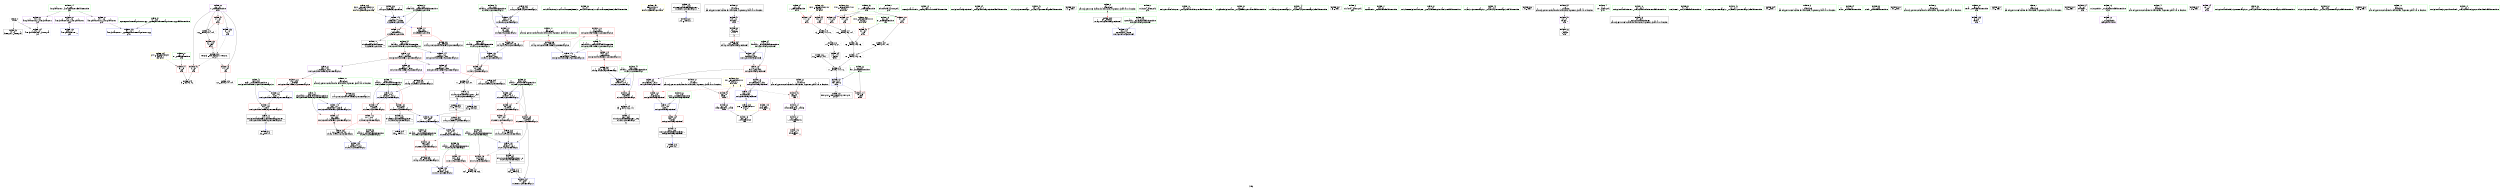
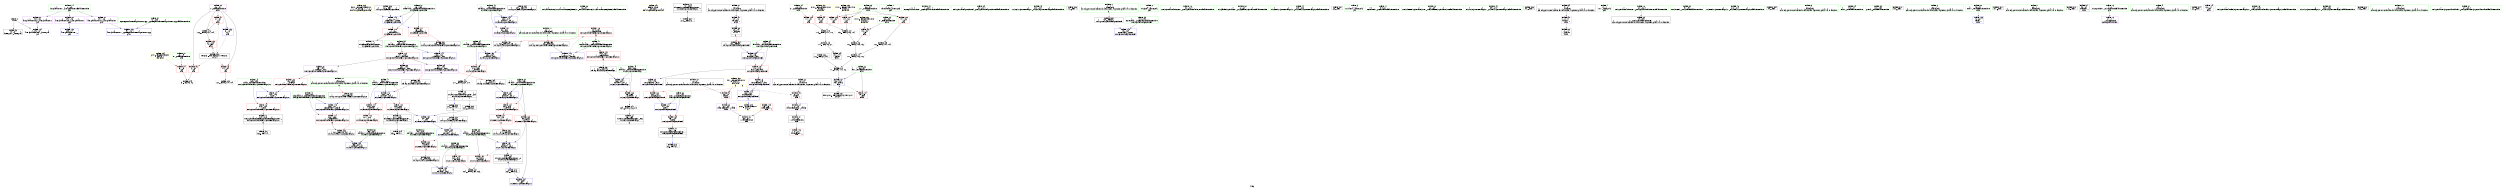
node "NodeID: 42": text "_ZNSt8ios_base4setfESt13_NullPtr_FmtflagsS0_" -> "_ZNSt8ios_base4setfESt13_Ios_FmtflagsS0_"
